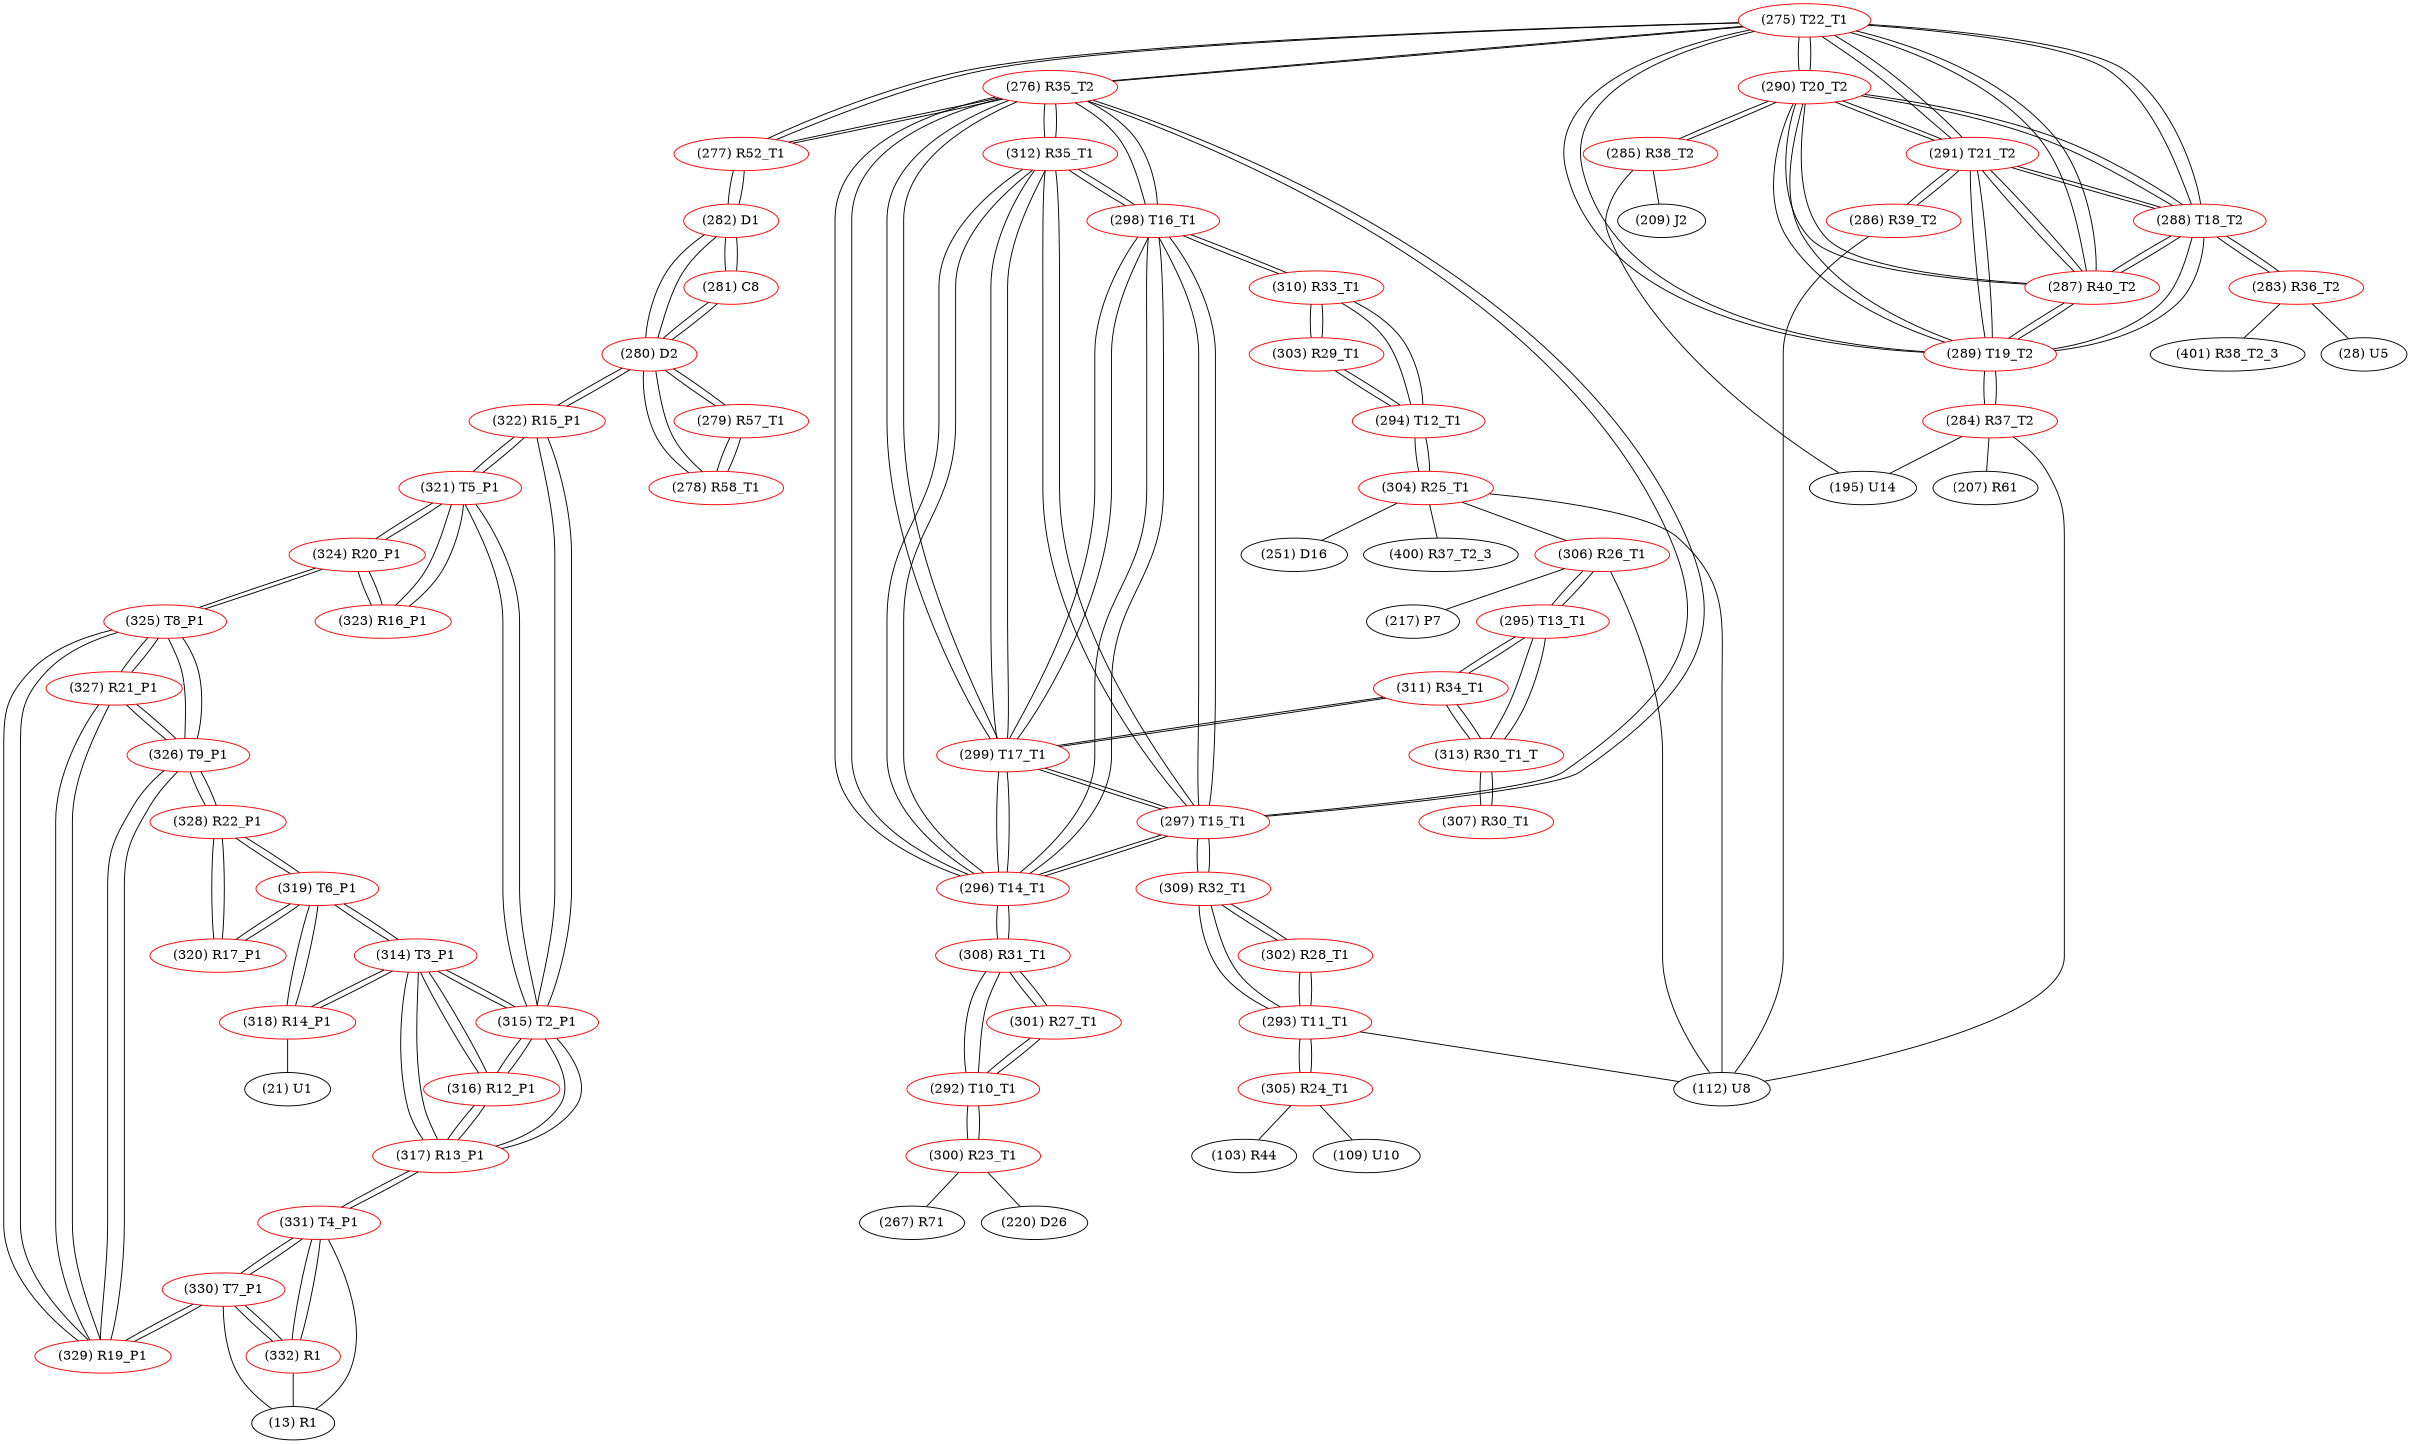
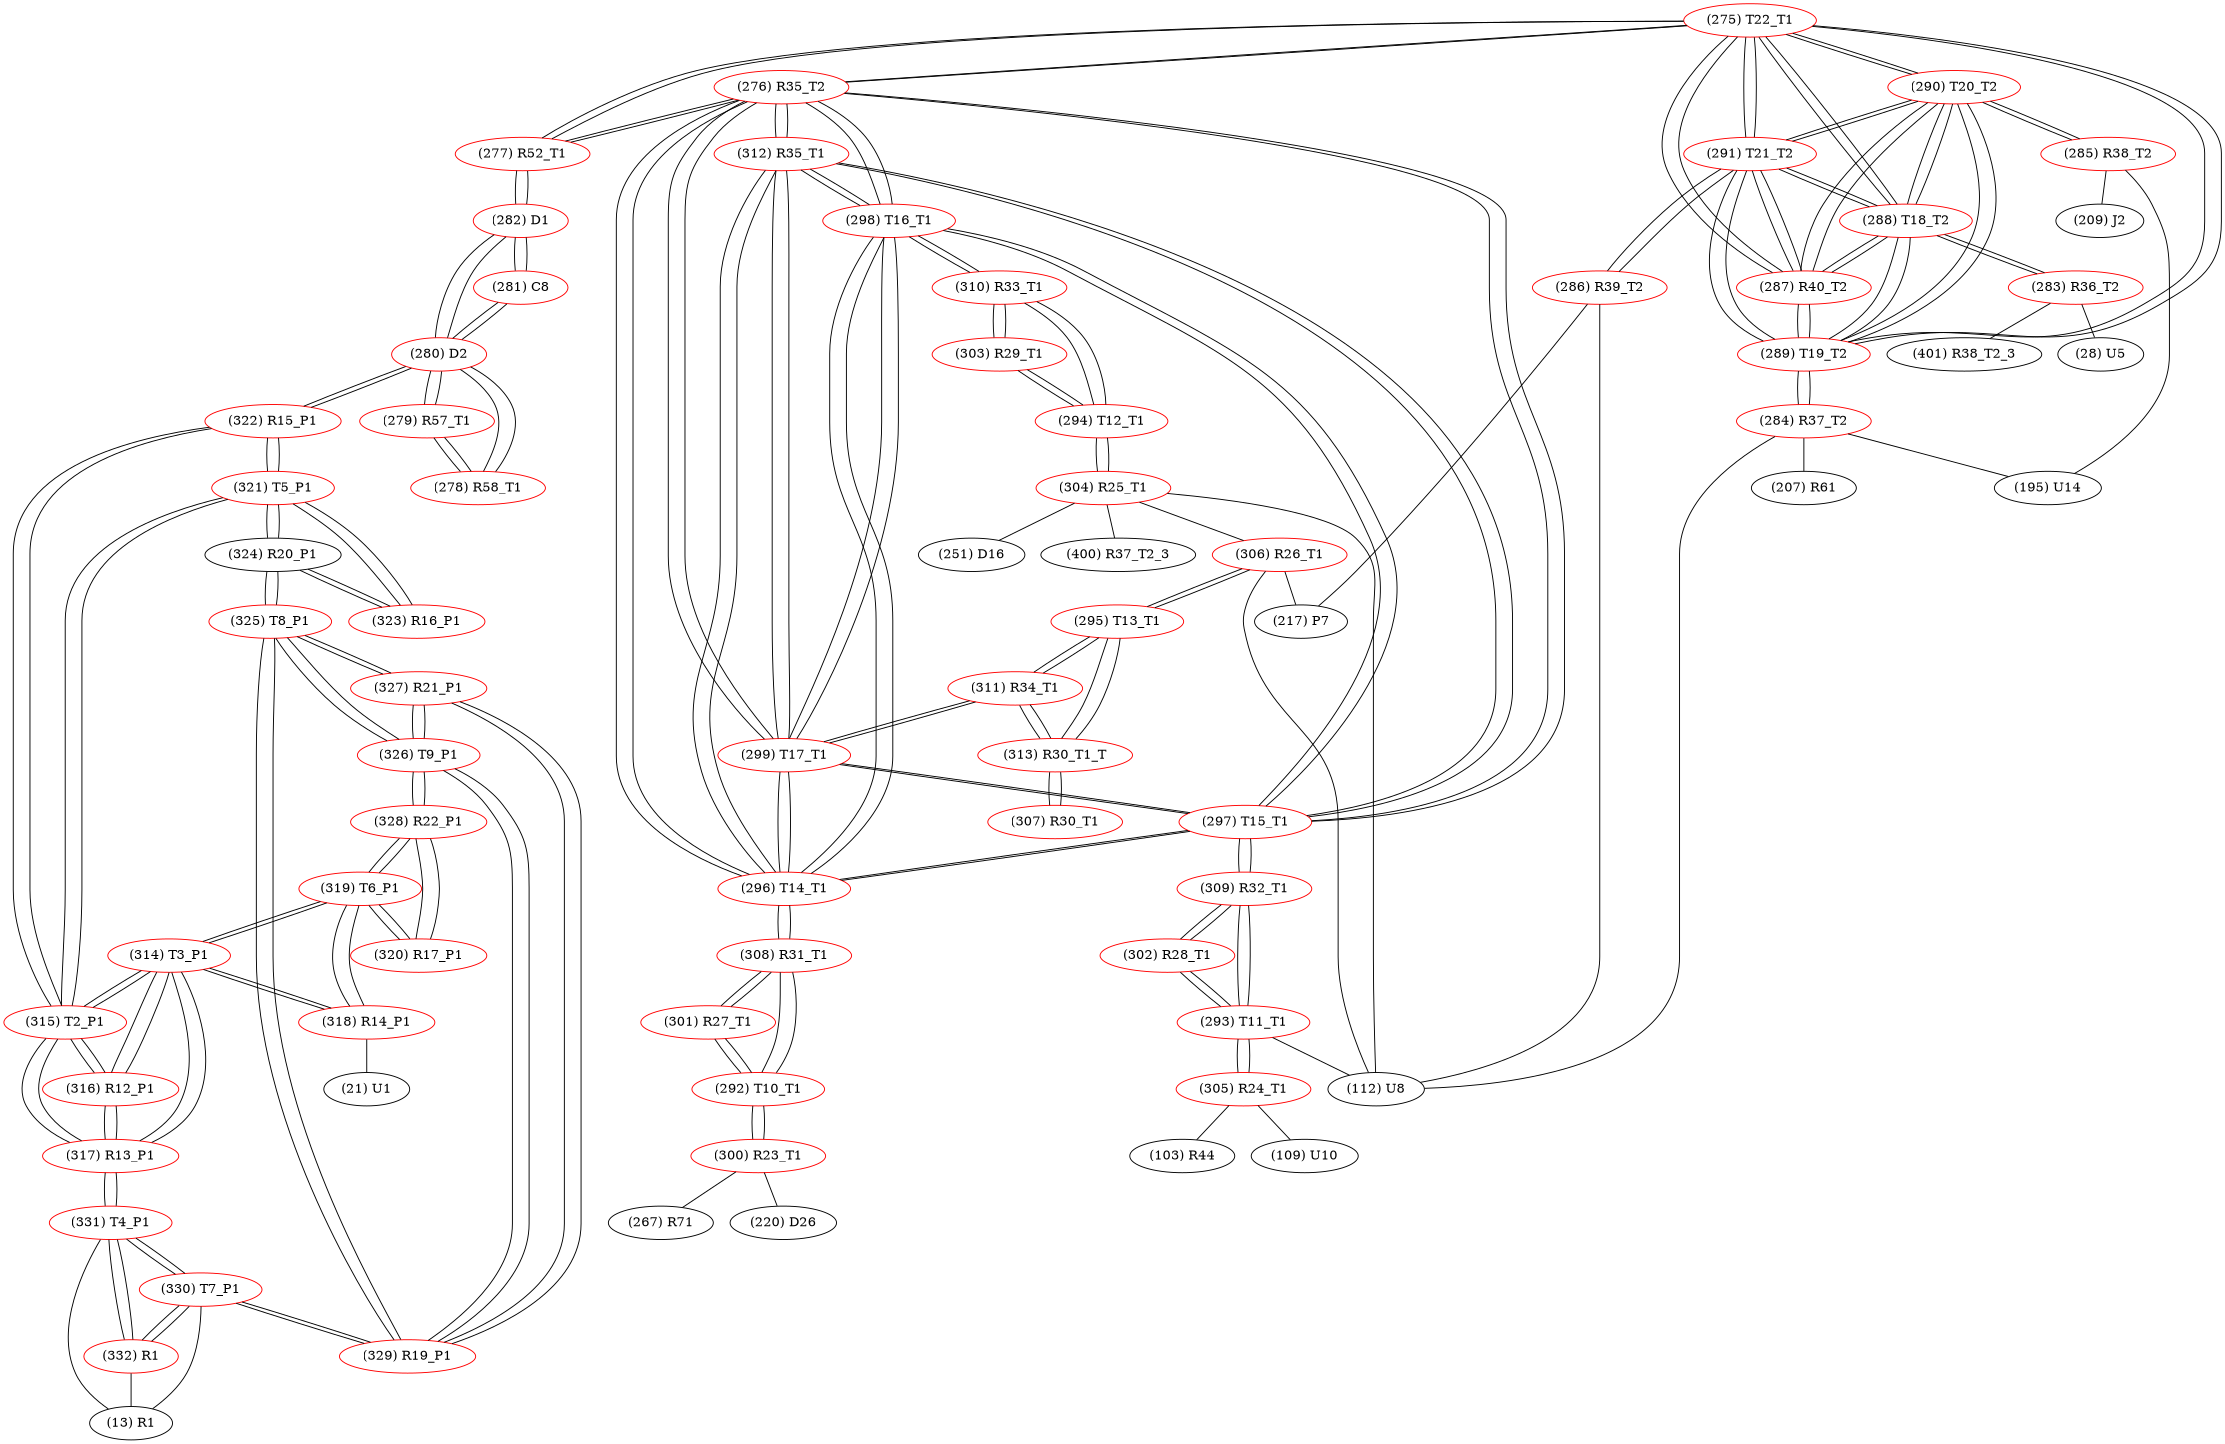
edge "(286) R39_T2" -- "(217) P7": added
node "(324) R20_P1": color red -> black
